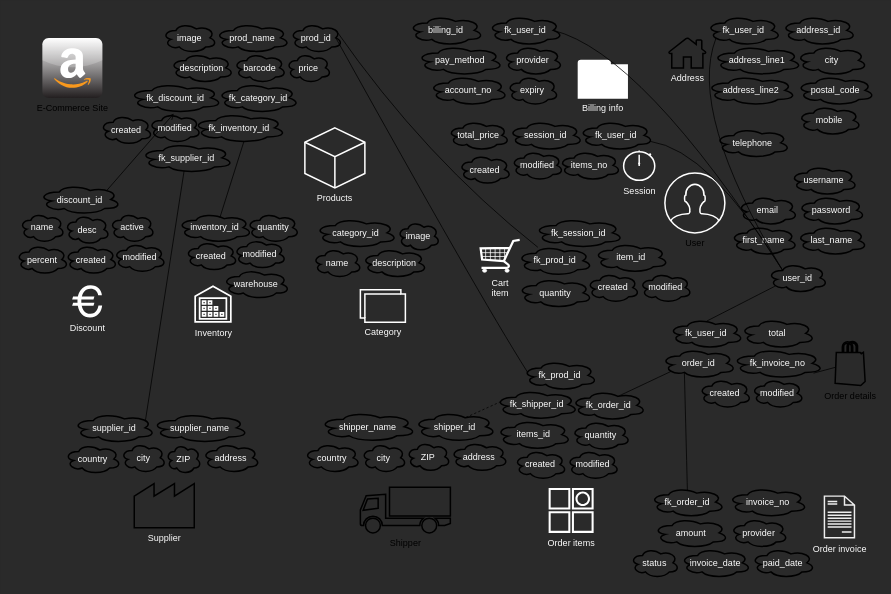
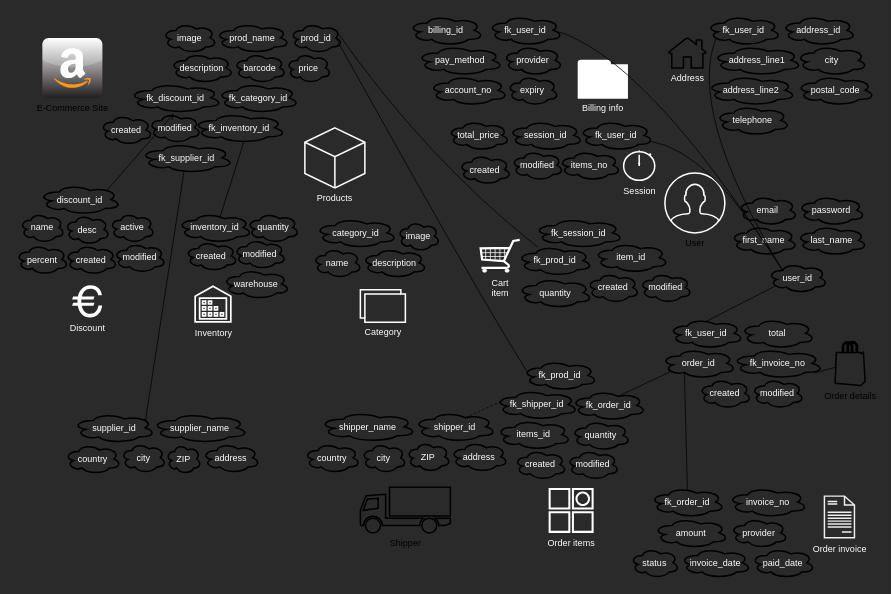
node "mobile": removed
node "telephone": moved (753, 143) -> (753, 120)
node "username": removed
node "Supplier": removed
